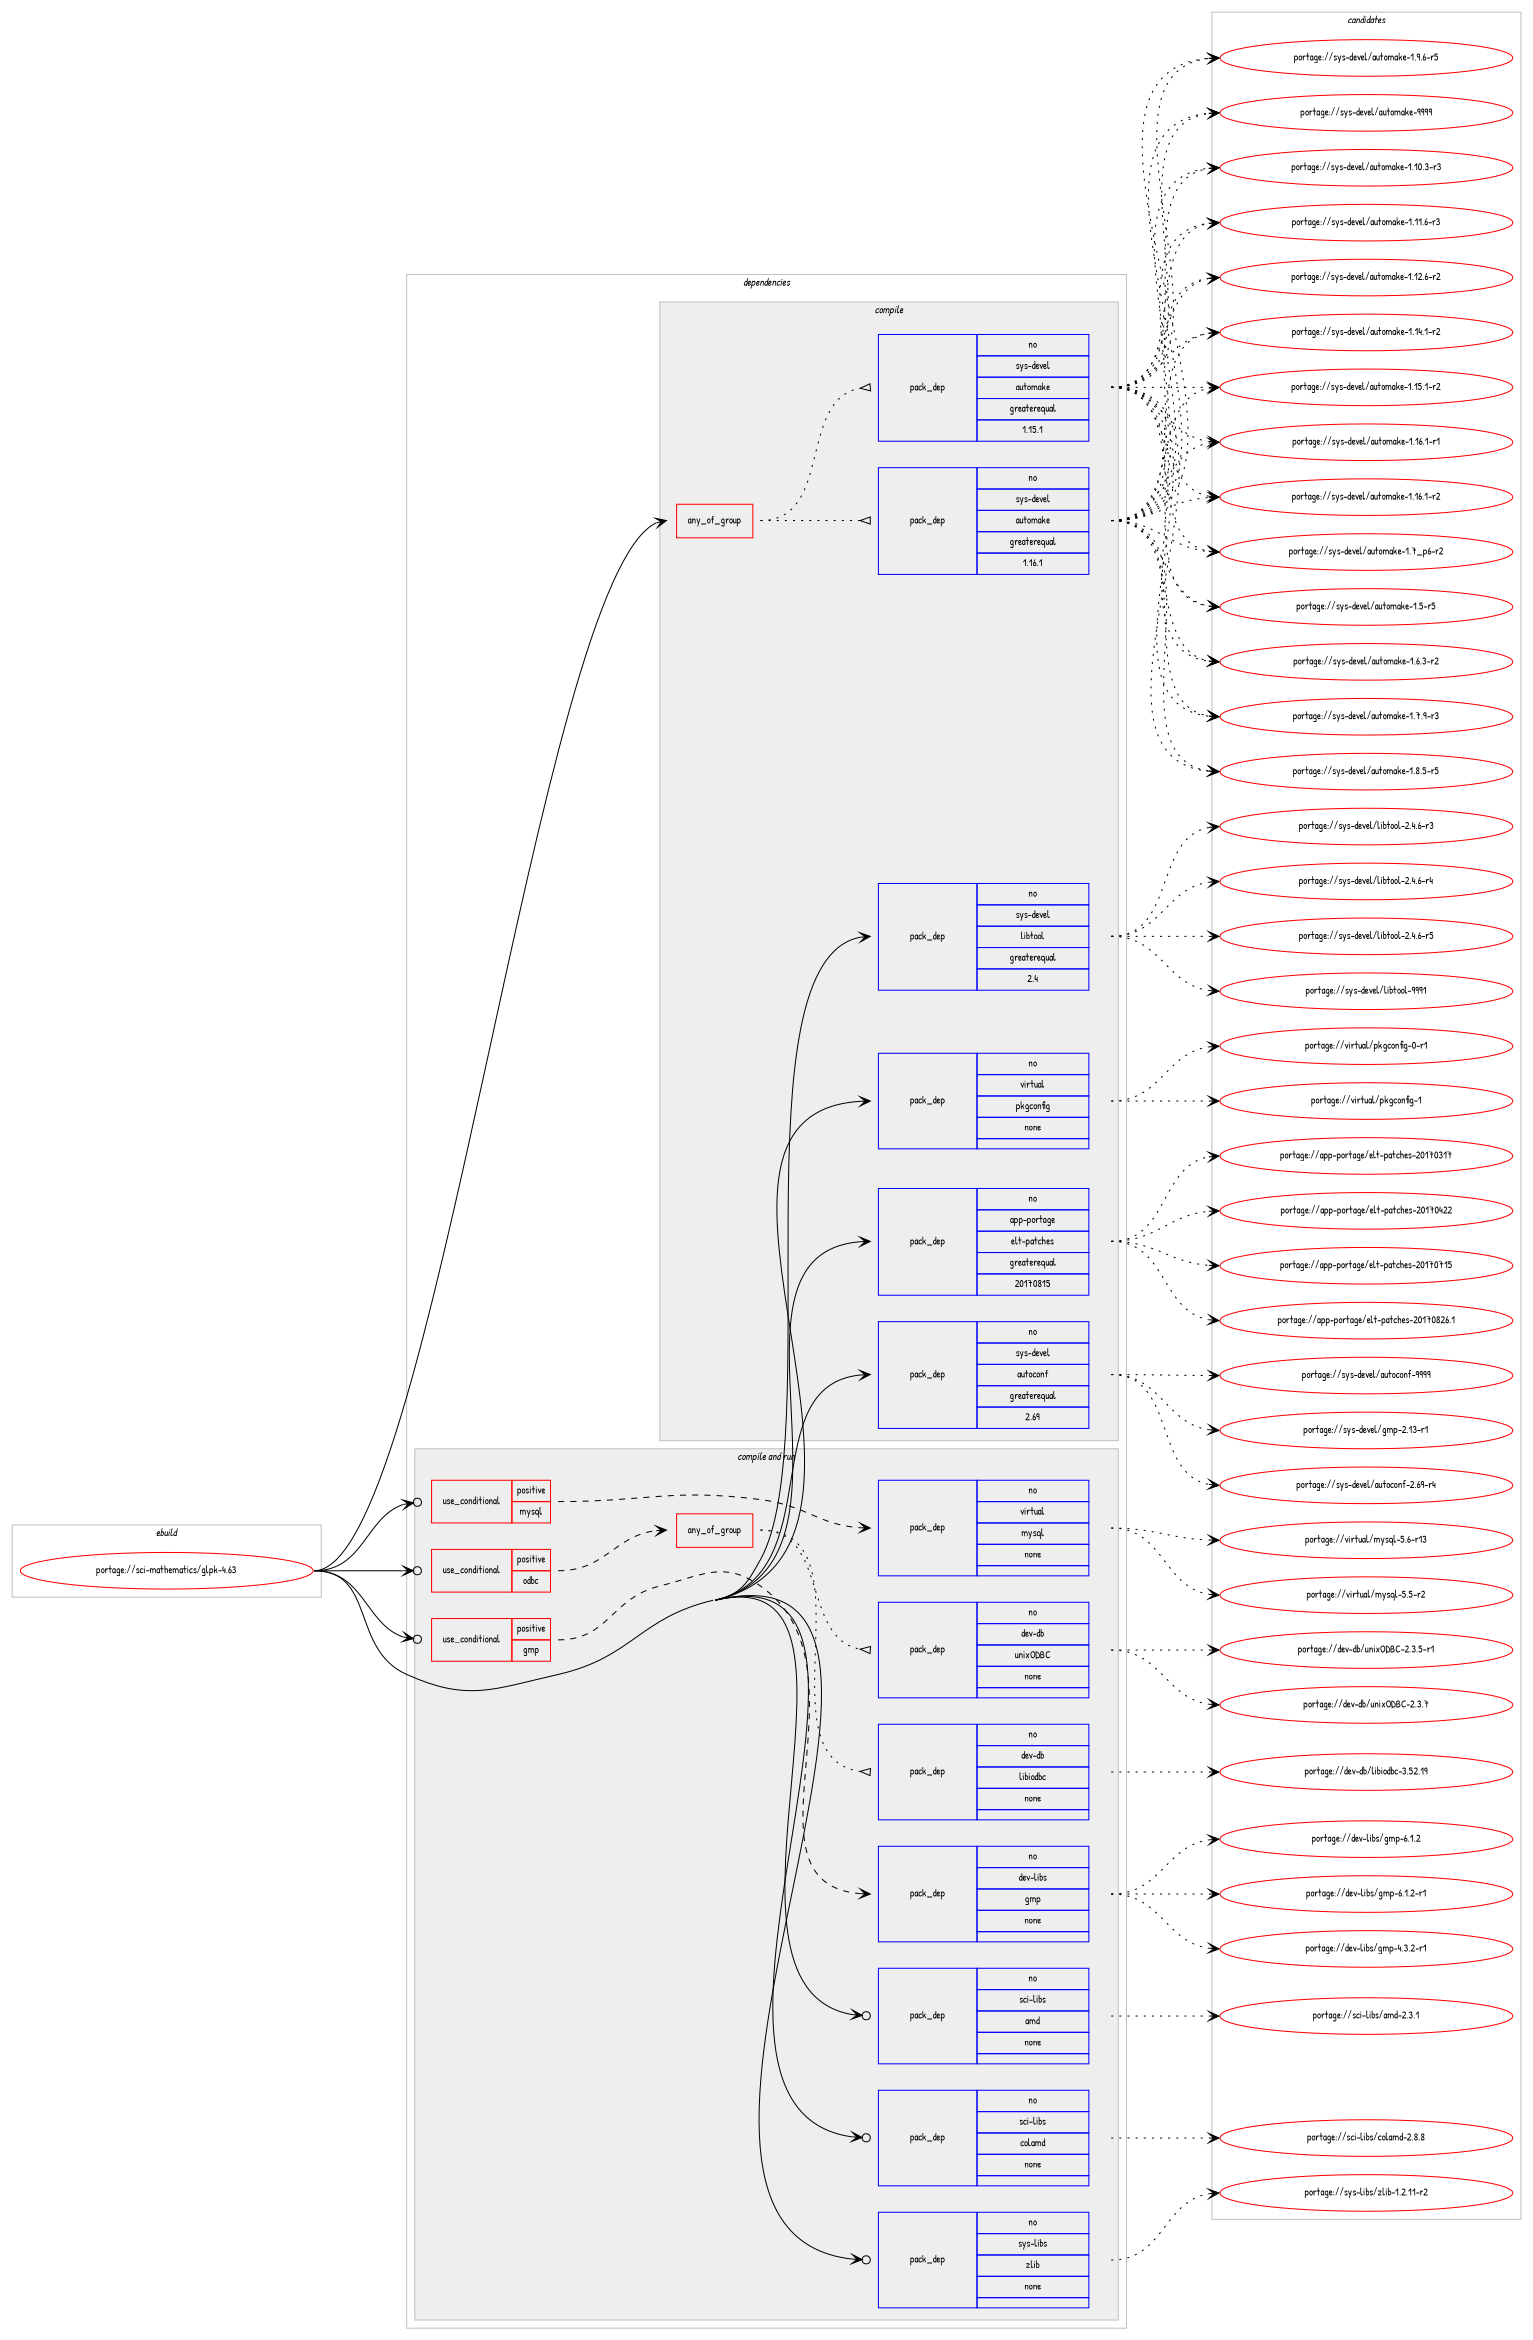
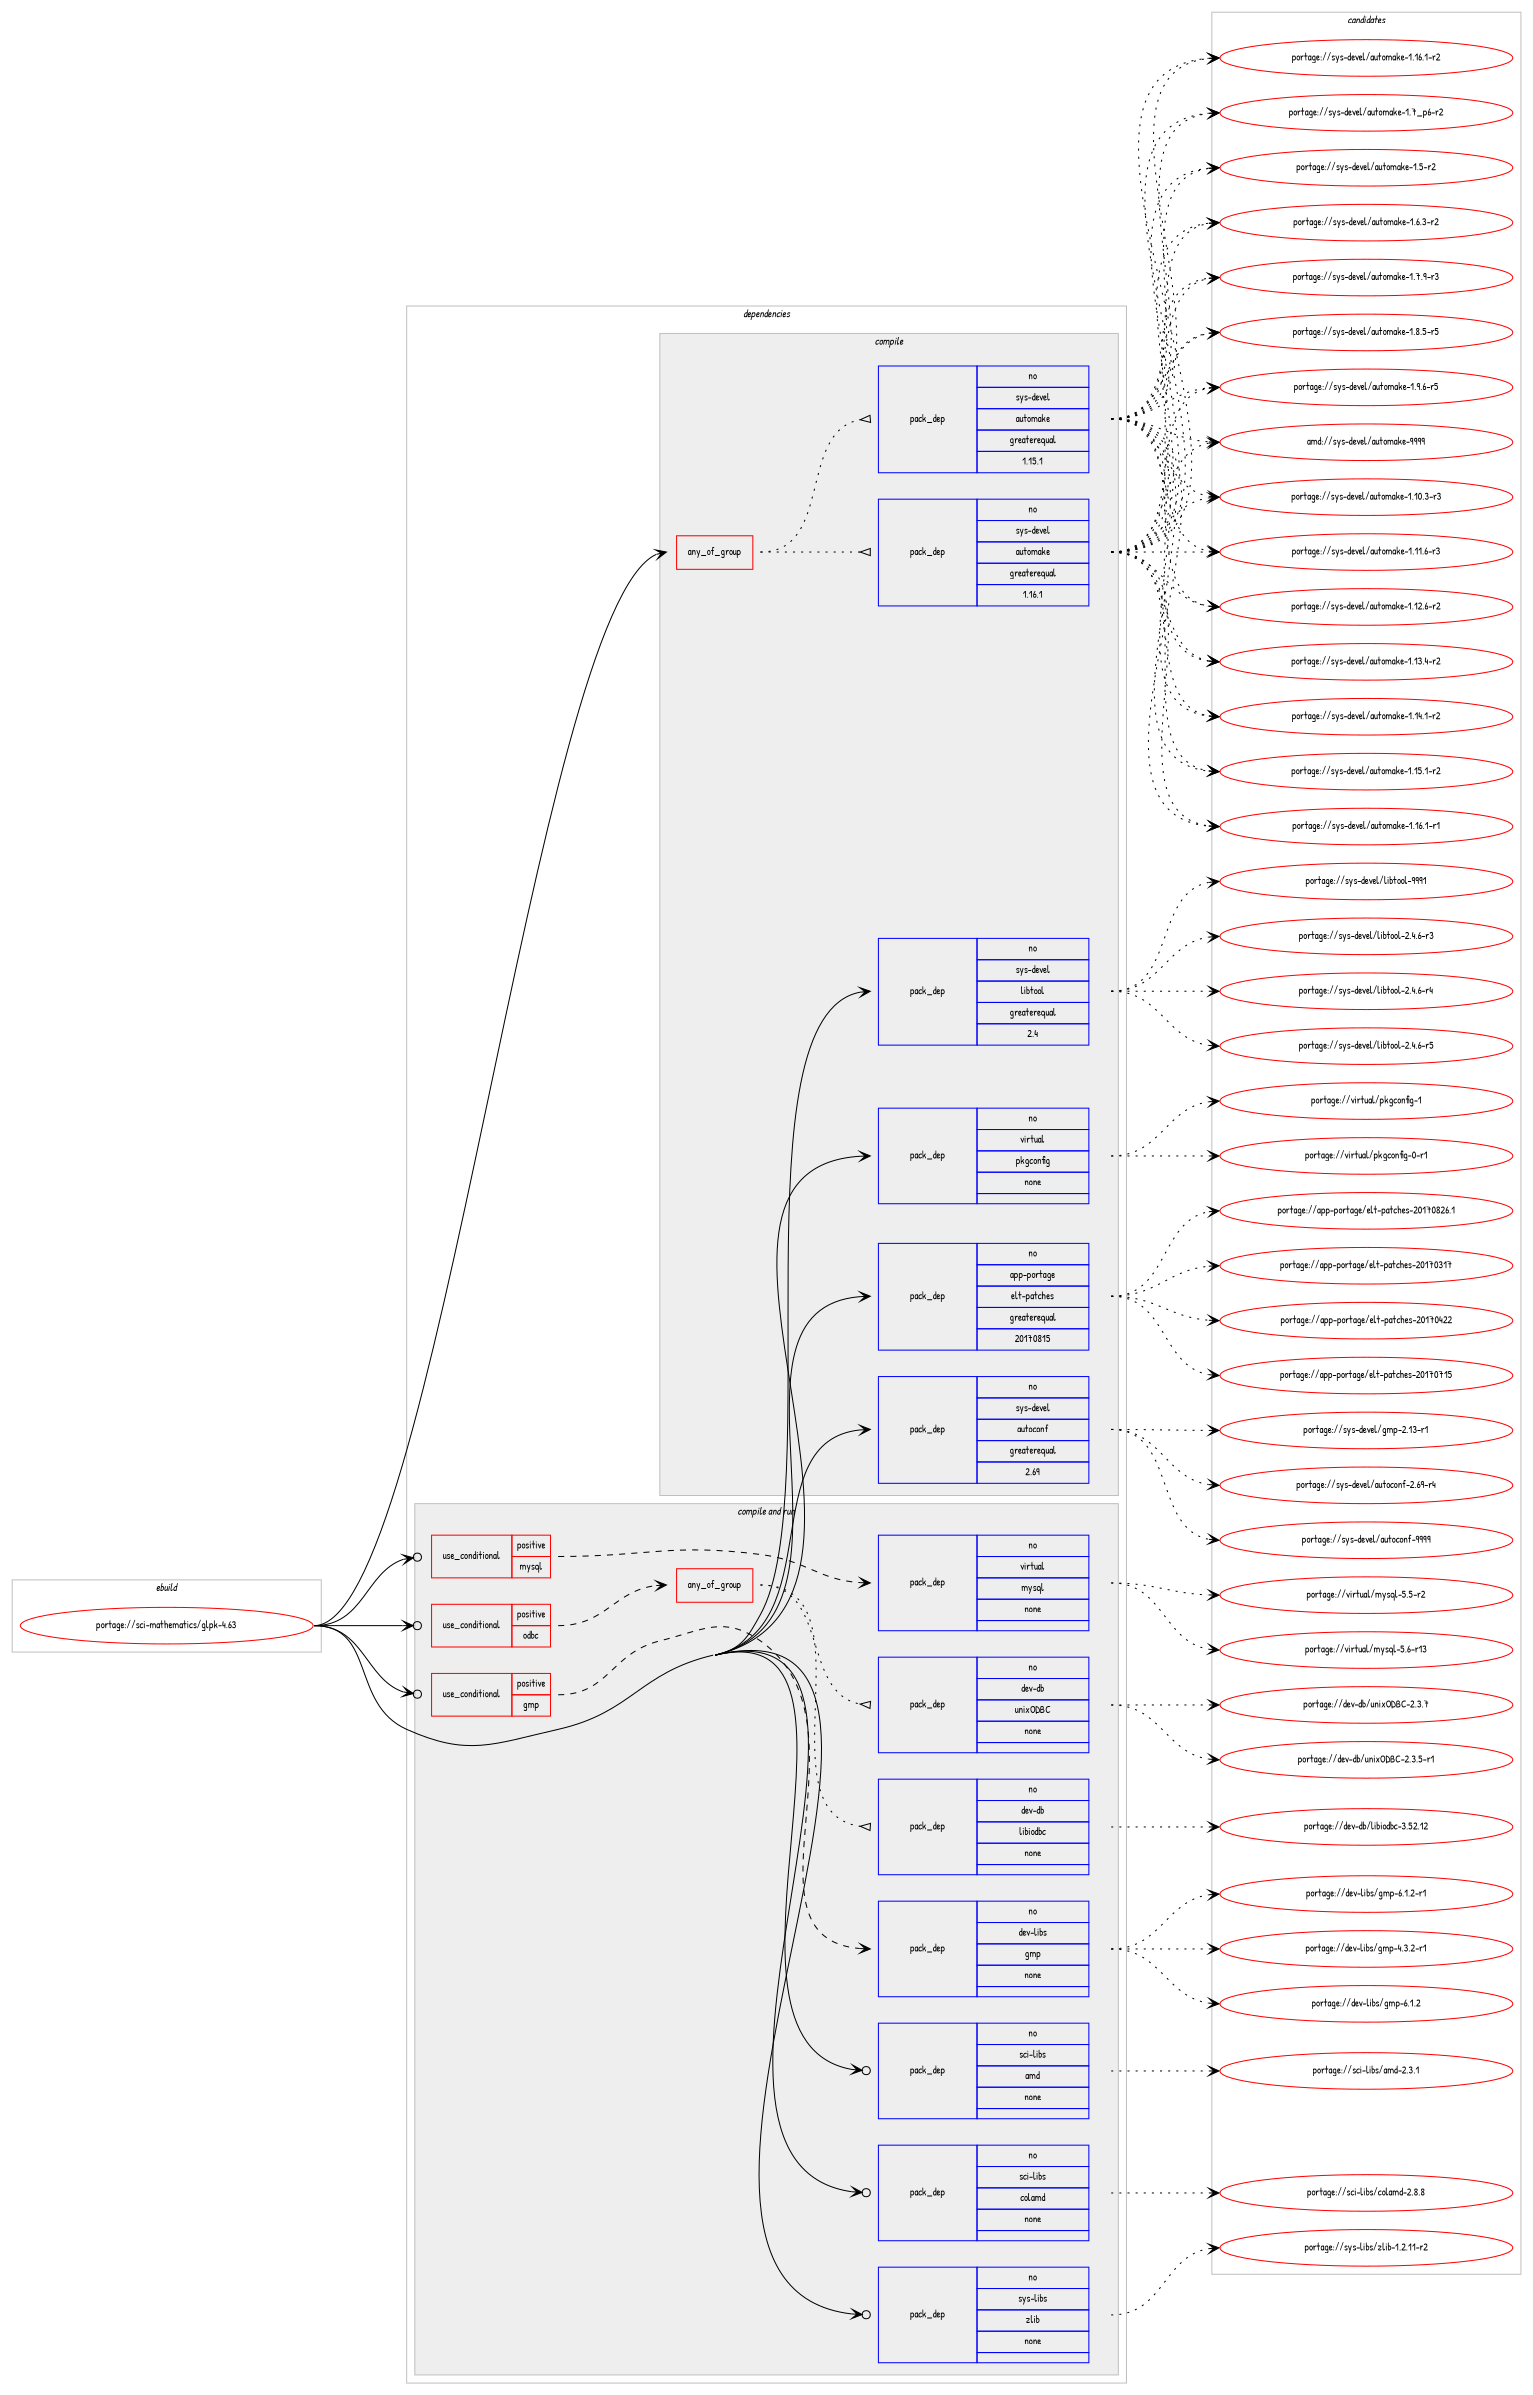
node "portage://sys-devel/automake-9999": label "portage://sys-devel/automake-9999" -> "amd://sys-devel/automake-9999"
node "portage://sys-devel/automake-1.5-r5": label "portage://sys-devel/automake-1.5-r5" -> "portage://sys-devel/automake-1.5-r2"
node "portage://sys-devel/automake-1.13.4-r2": added
node "portage://dev-db/libiodbc-3.52.19": label "portage://dev-db/libiodbc-3.52.19" -> "portage://dev-db/libiodbc-3.52.12"
